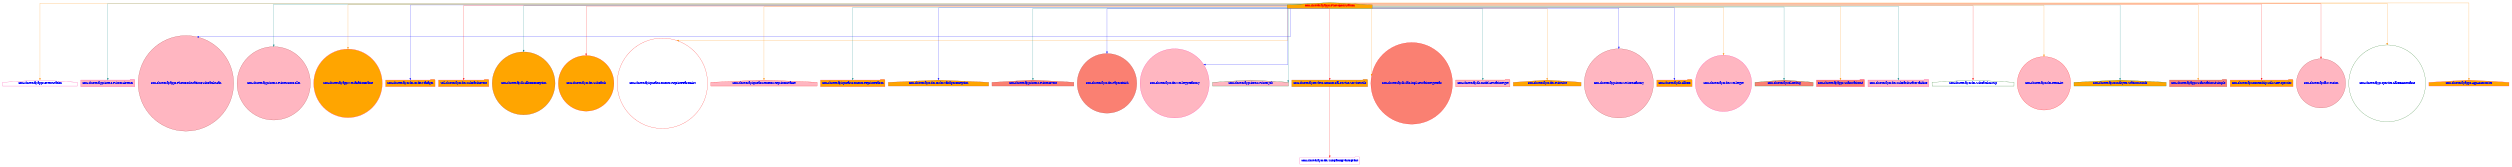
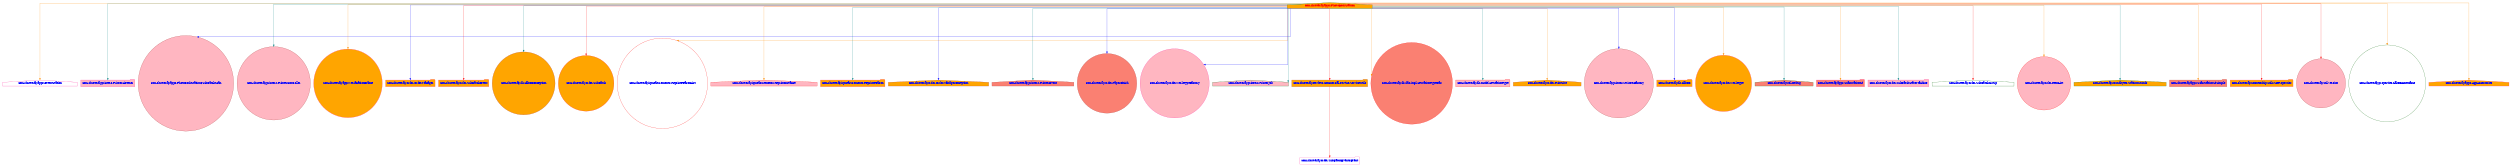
node "util.shutterfly.order.SubBatchEvent": label "util.shutterfly.order.SubBatchEvent" -> "com.shutterfly.order.SubBatchEvent"
node "com.shutterfly.order.WorkType": fillcolor lightpink -> orange
node "com.shutterfly.dao.Version": label "com.shutterfly.dao.Version" -> "com.shutterfly.util.Version"
